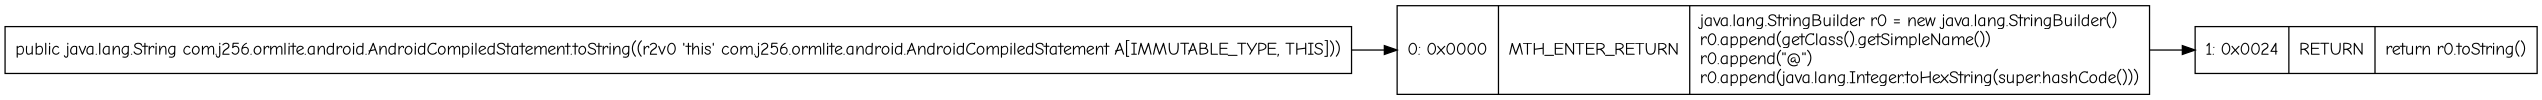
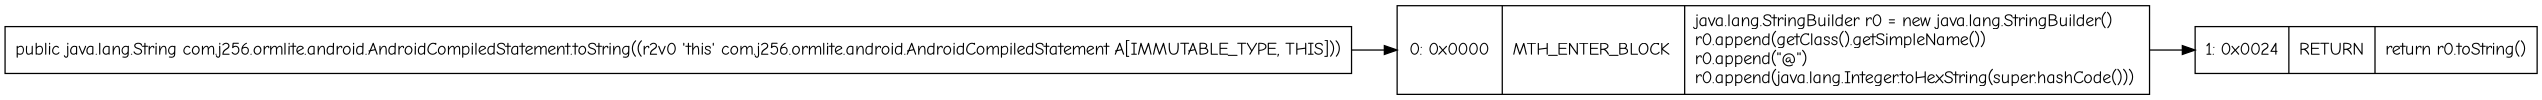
node "0: 0x0000": text "MTH_ENTER_RETURN" -> "MTH_ENTER_BLOCK"
